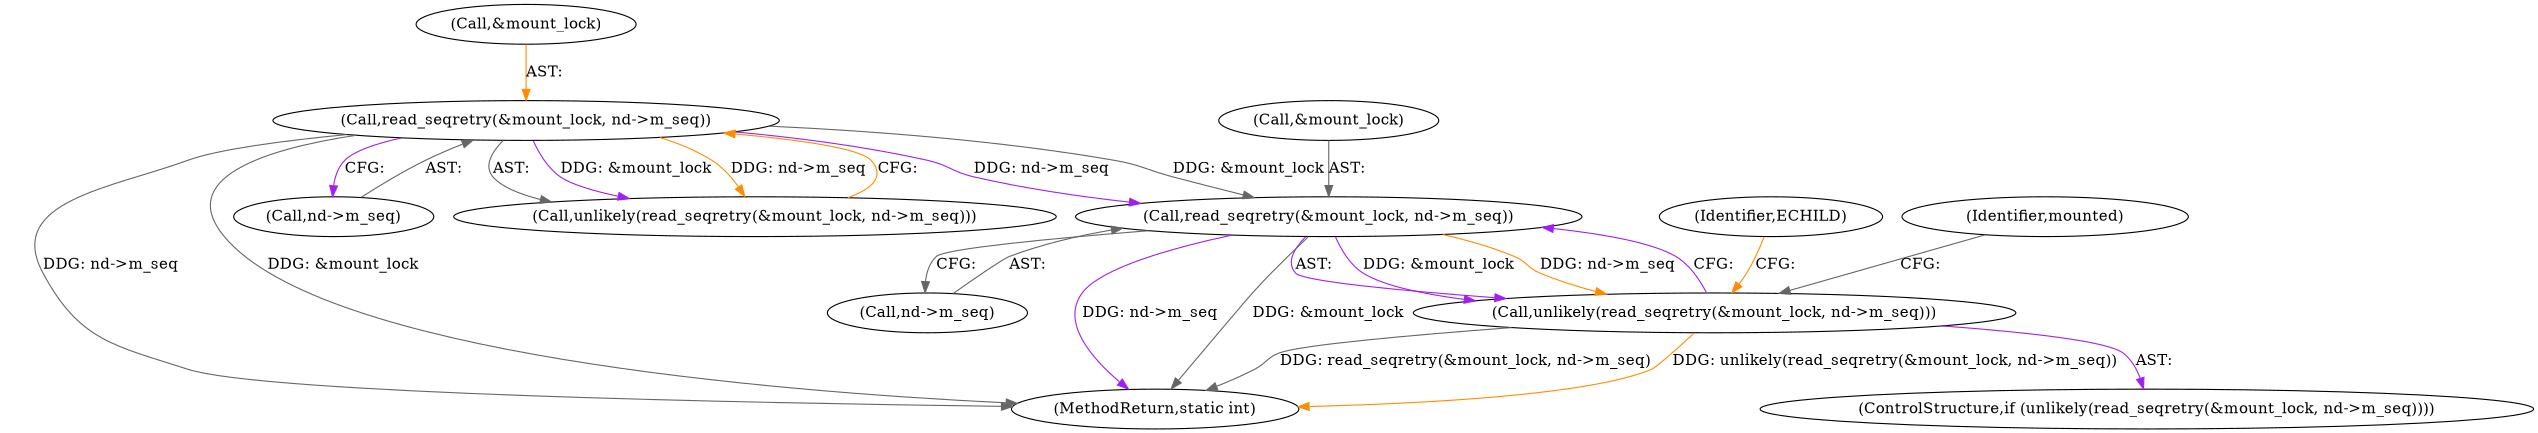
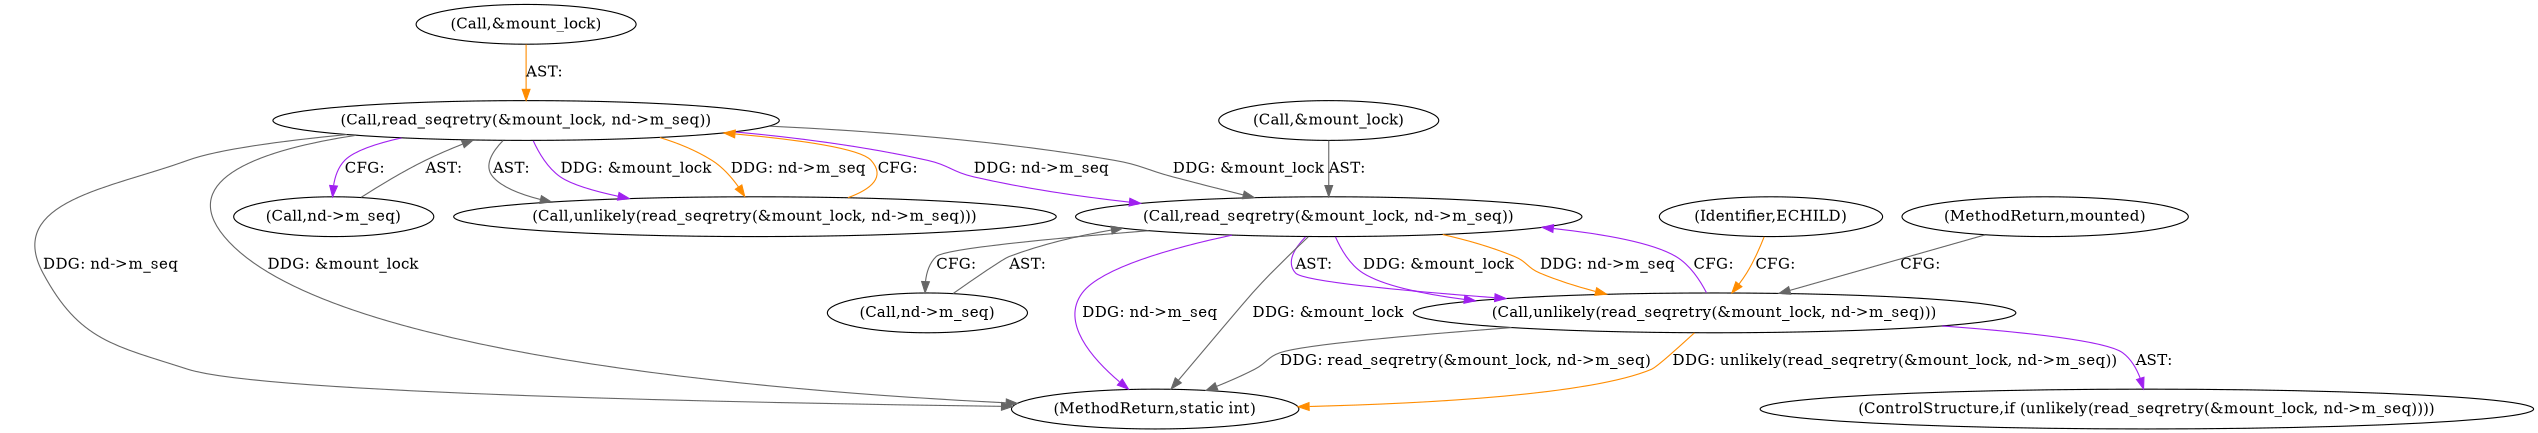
node "(Identifier,mounted)": label "(Identifier,mounted)" -> "(MethodReturn,mounted)"
